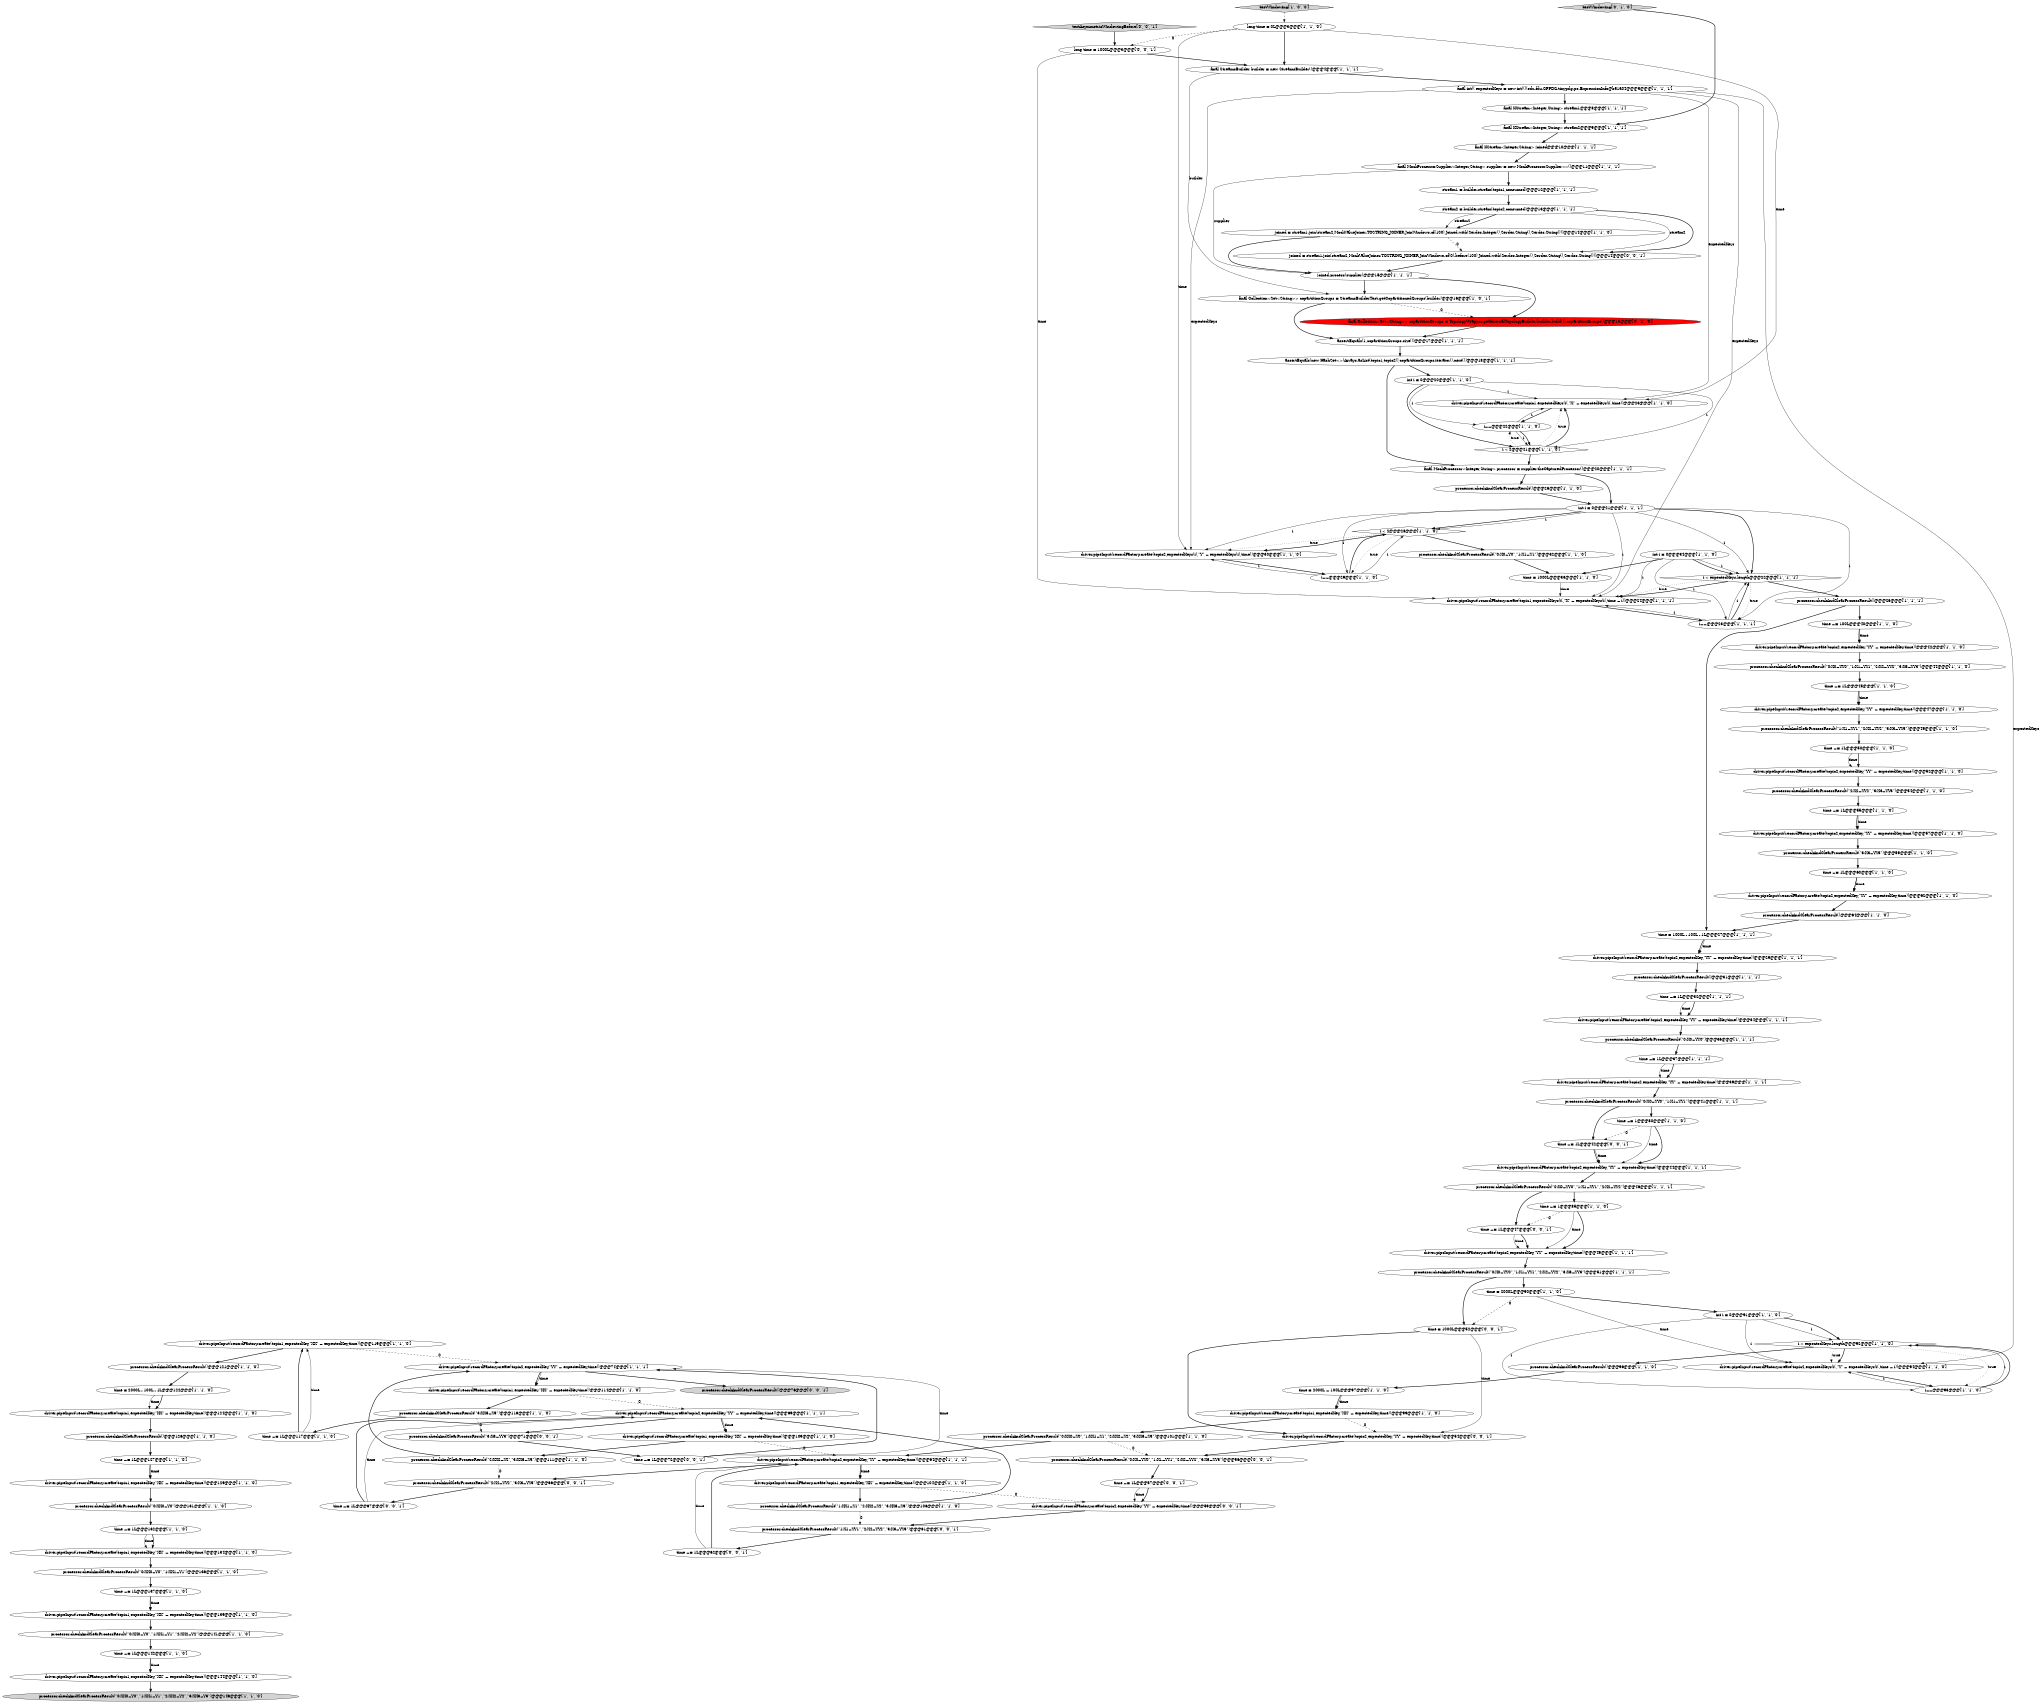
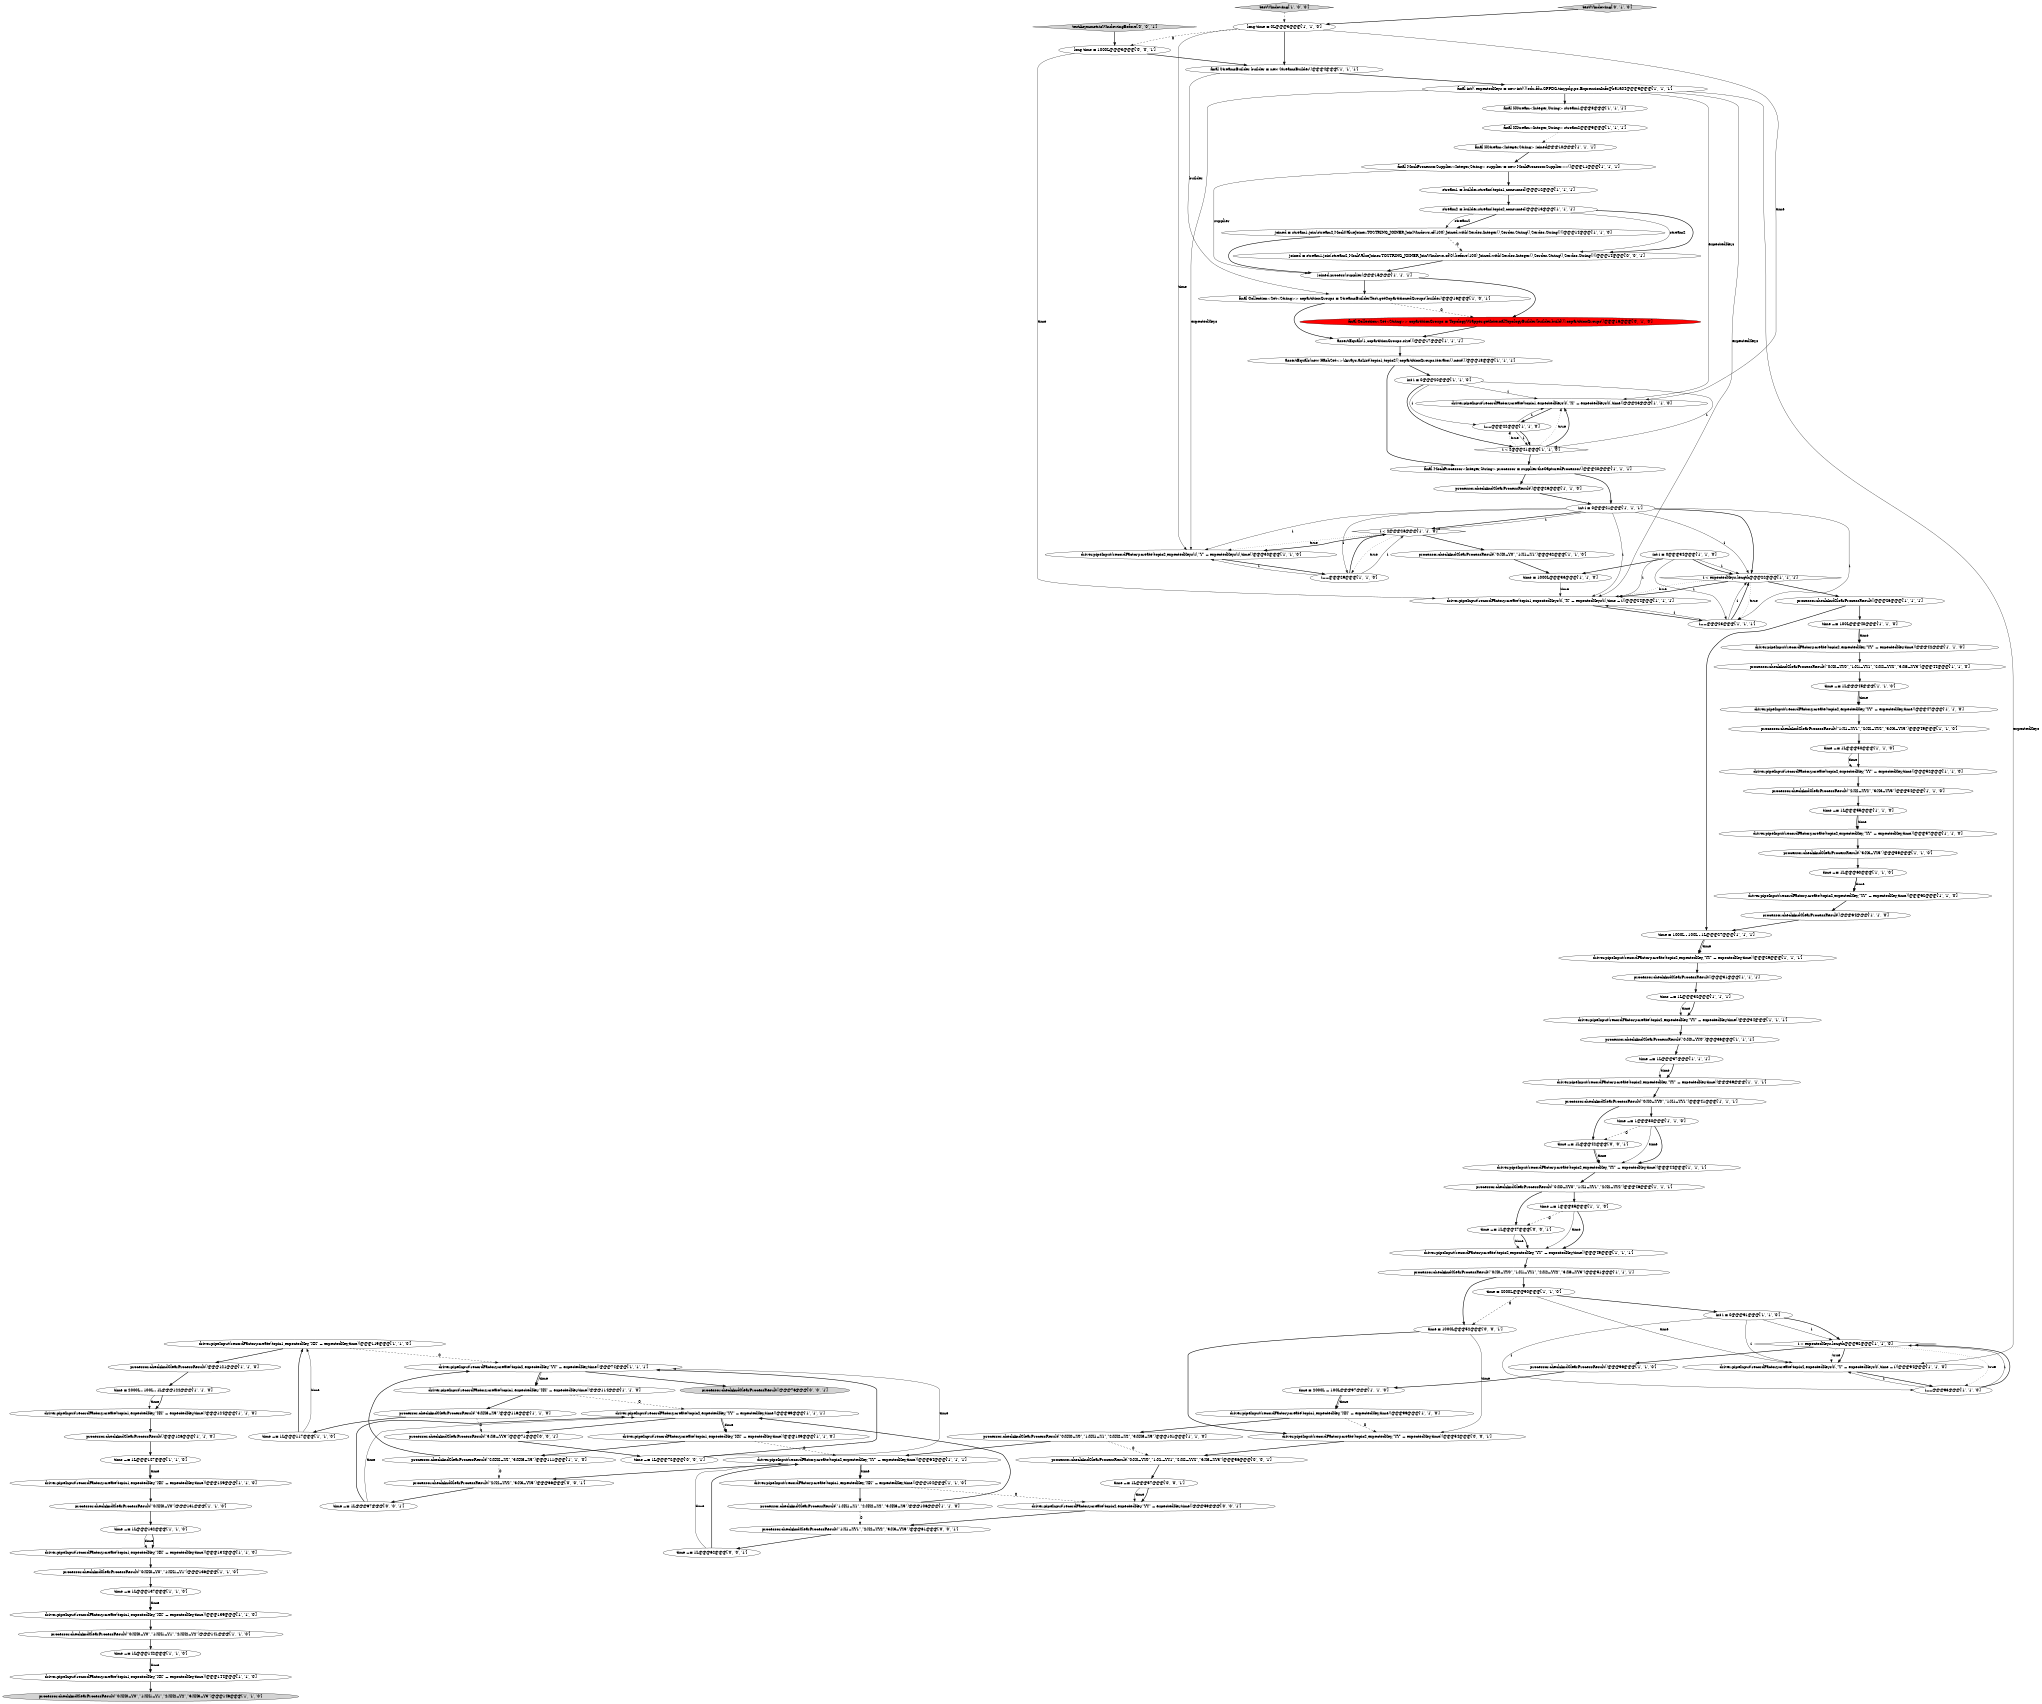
edge "testWindowing['0', '1', '0']" -> "final KStream<Integer,String> stream2@@@9@@@['1', '1', '1']": now "testWindowing['0', '1', '0']" -> "long time = 0L@@@3@@@['1', '1', '0']"
edge "final KStream<Integer,String> stream1@@@8@@@['1', '1', '1']" -> "final KStream<Integer,String> stream2@@@9@@@['1', '1', '1']": removed
edge "final KStream<Integer,String> stream2@@@9@@@['1', '1', '1']" -> "final KStream<Integer,String> joined@@@10@@@['1', '1', '1']": style bold -> dotted
